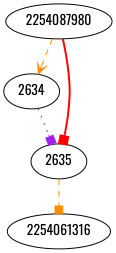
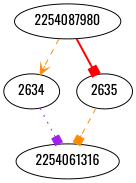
edge "2634" -> "2635": now "2634" -> "2254061316"
